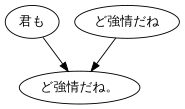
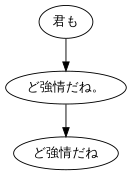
edge "ど強情だね" -> "ど強情だね。": reversed
